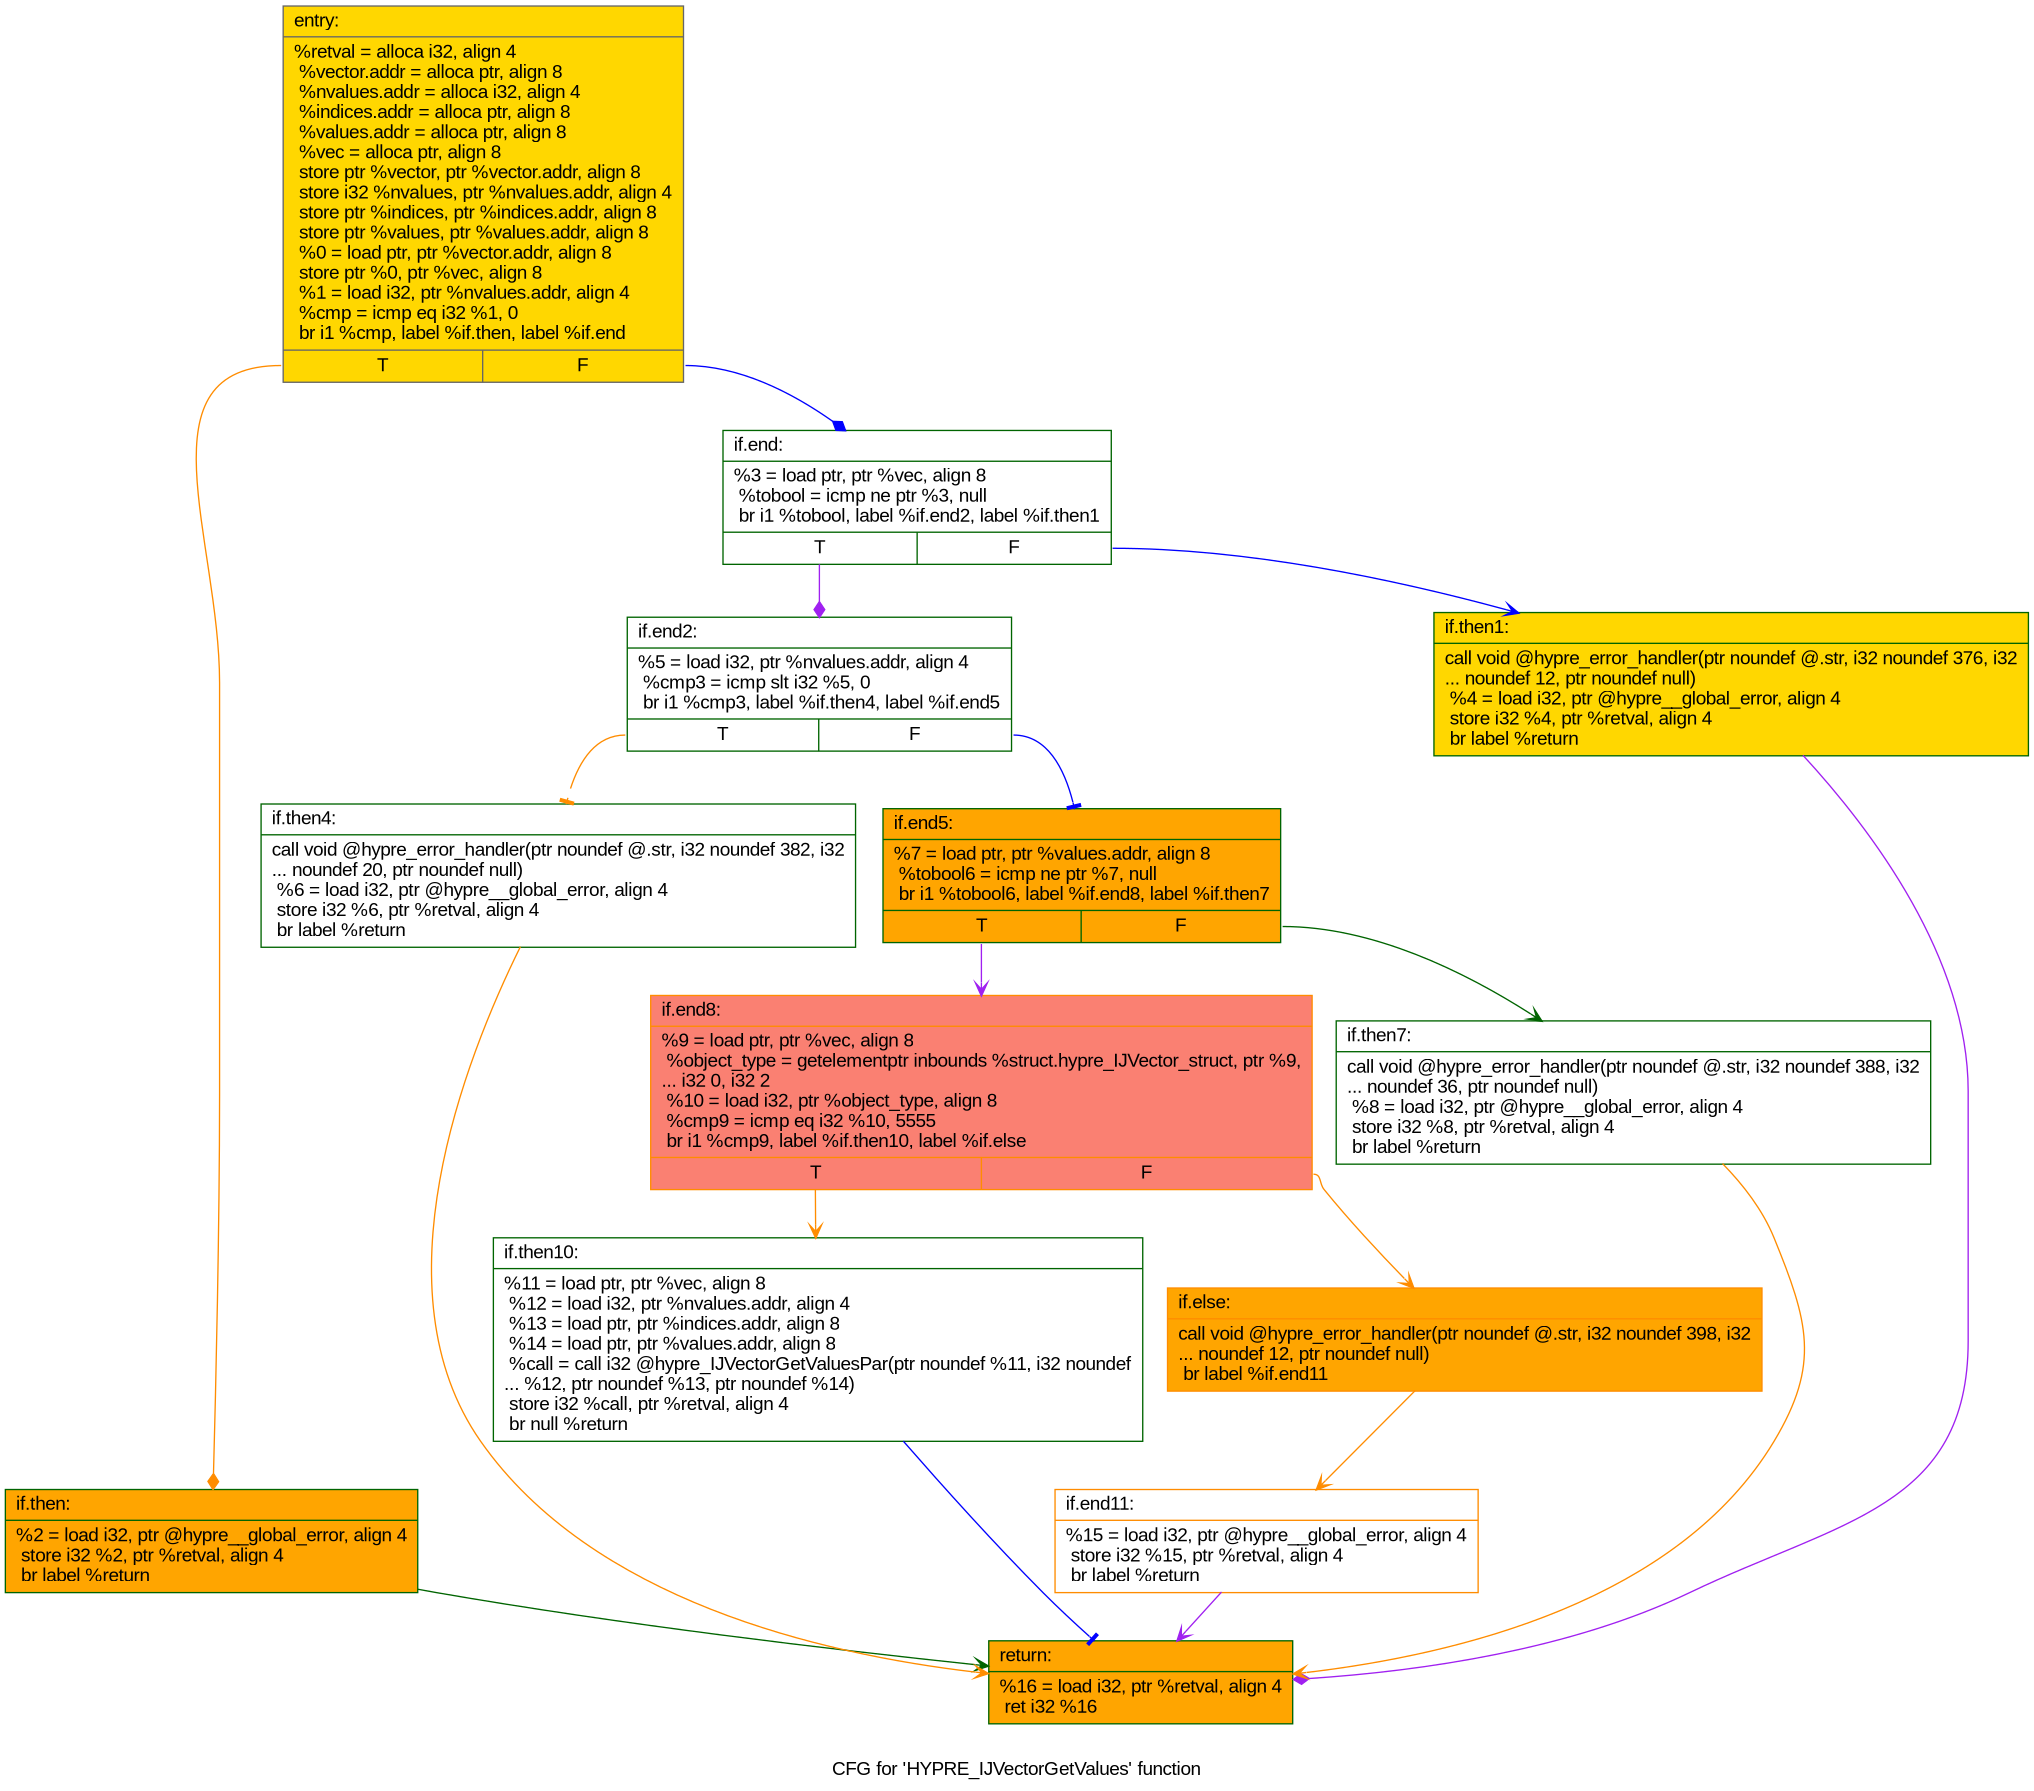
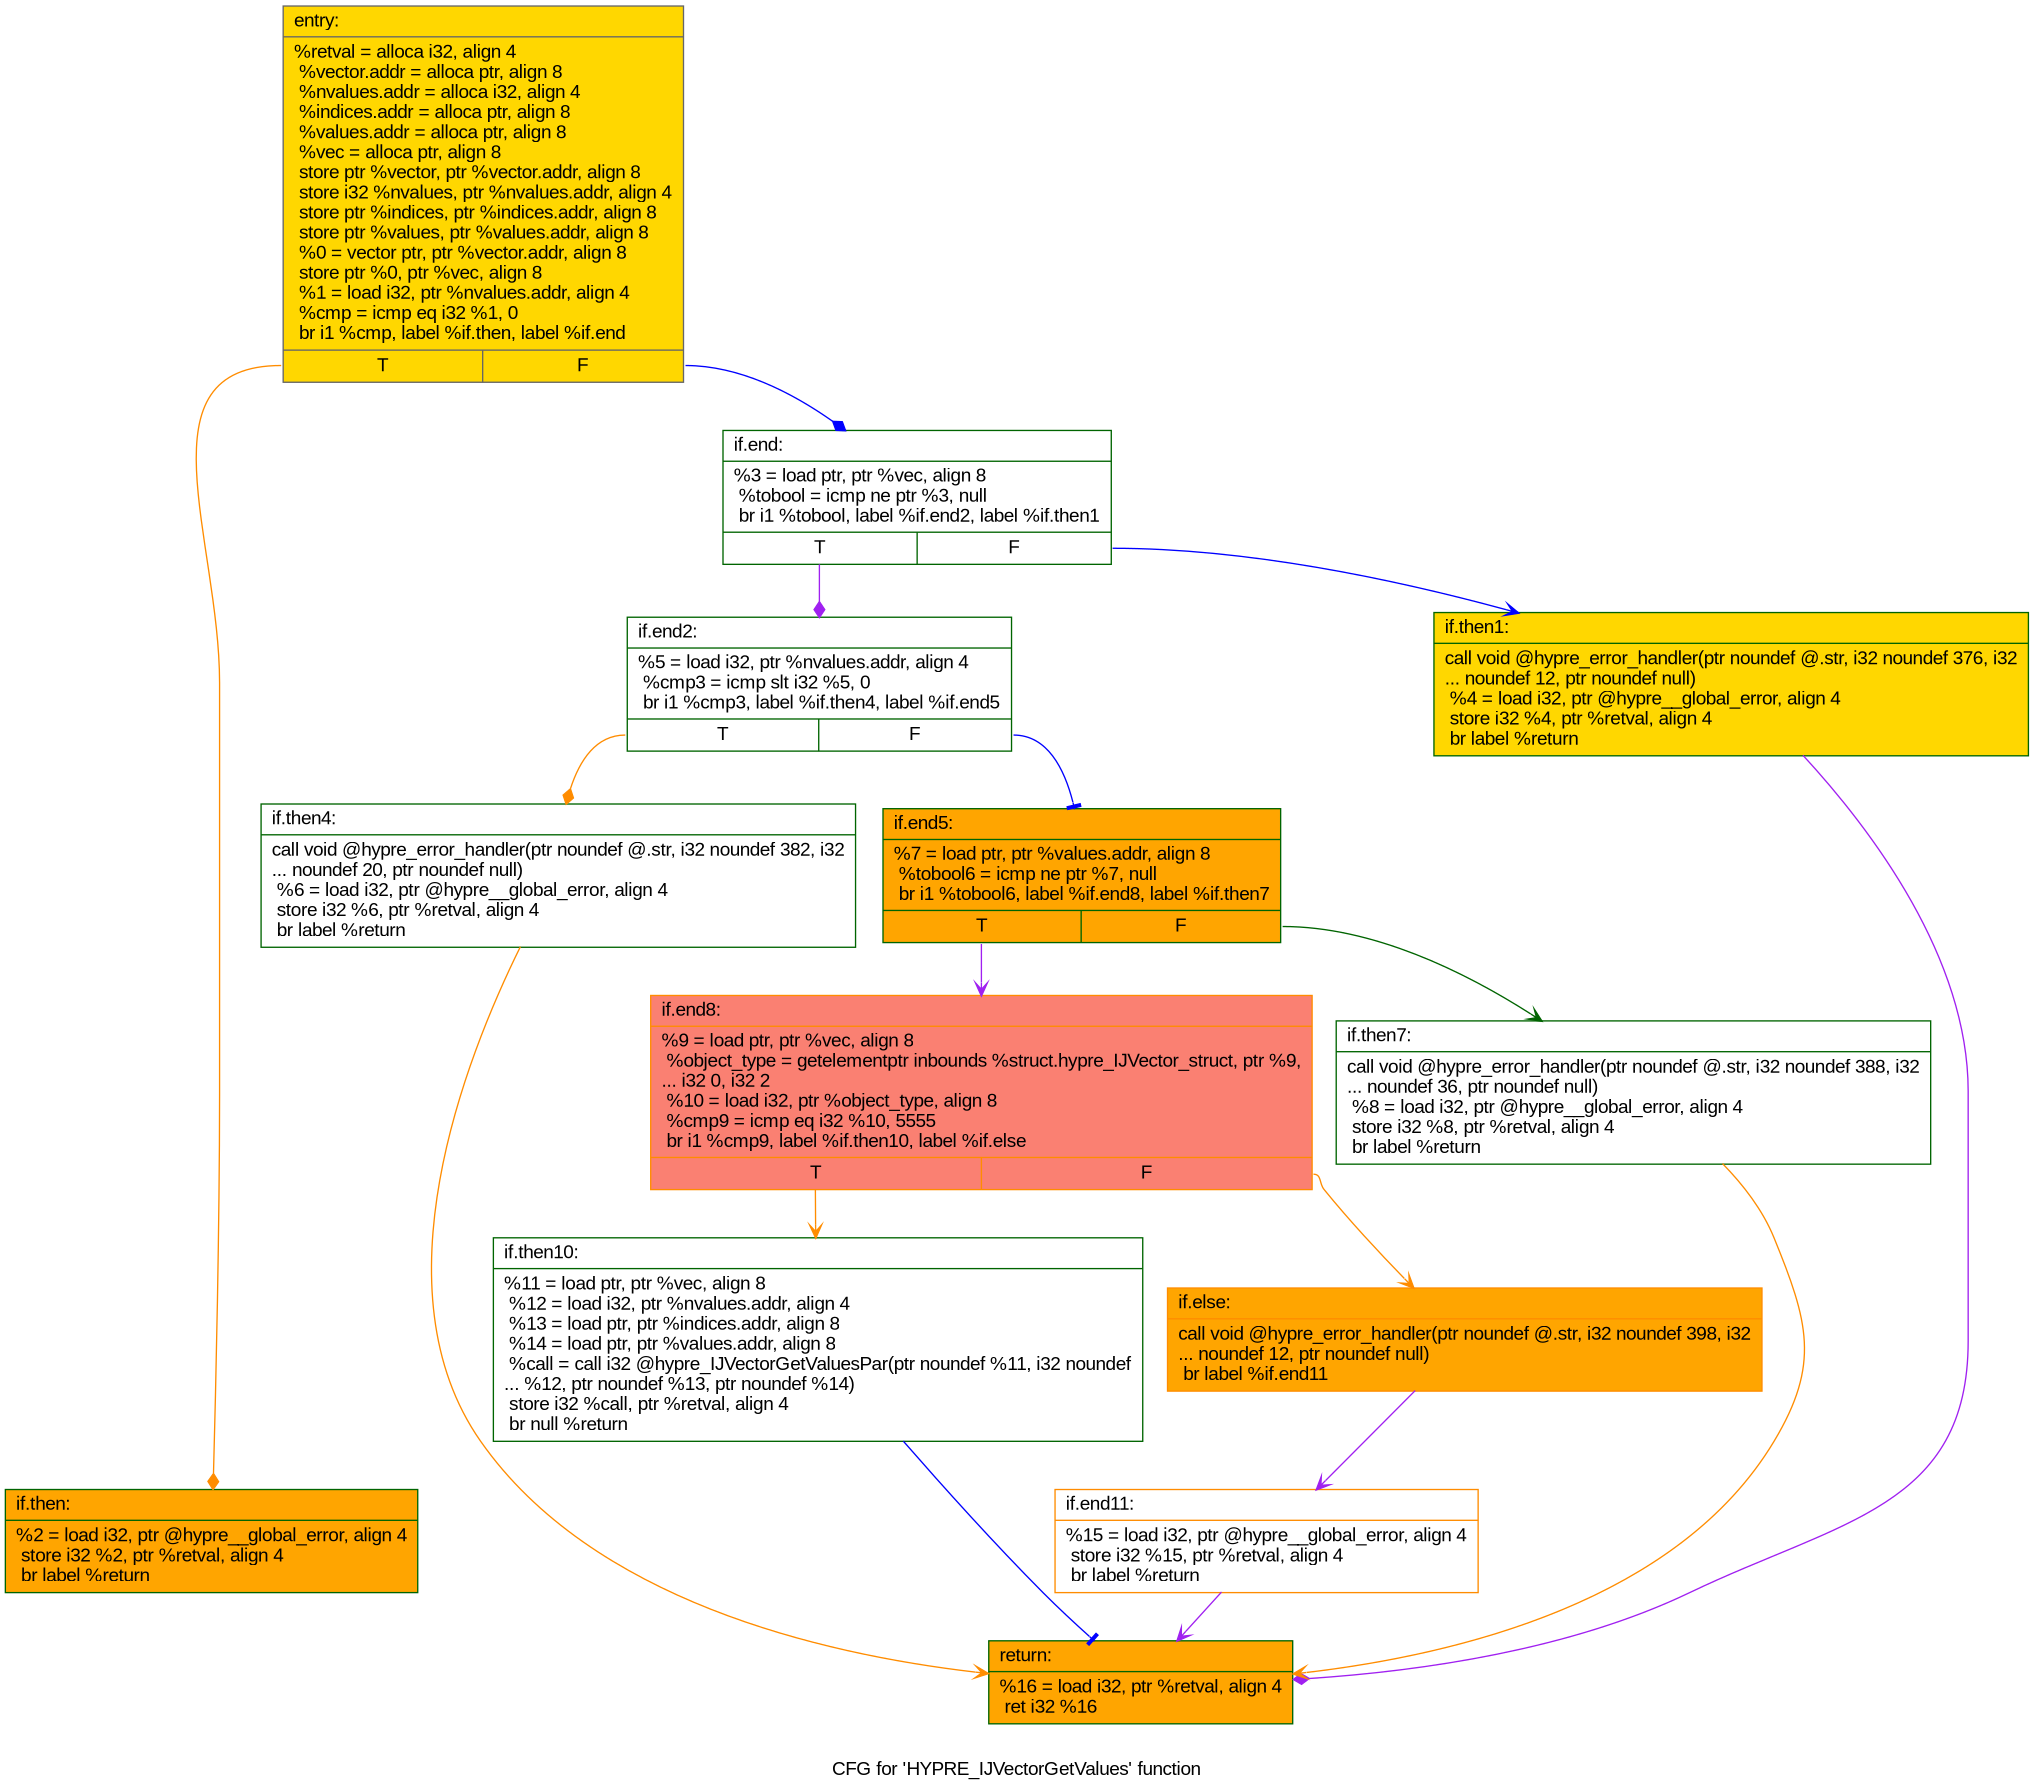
node "entry:": text "%0 = load ptr, ptr %vector.addr, align 8" -> "%0 = vector ptr, ptr %vector.addr, align 8"
edge "if.end2:" -> "if.then4:": arrowhead tee -> diamond
edge "if.else:" -> "if.end11:": color darkorange -> purple
edge "if.then:" -> "return:": removed
